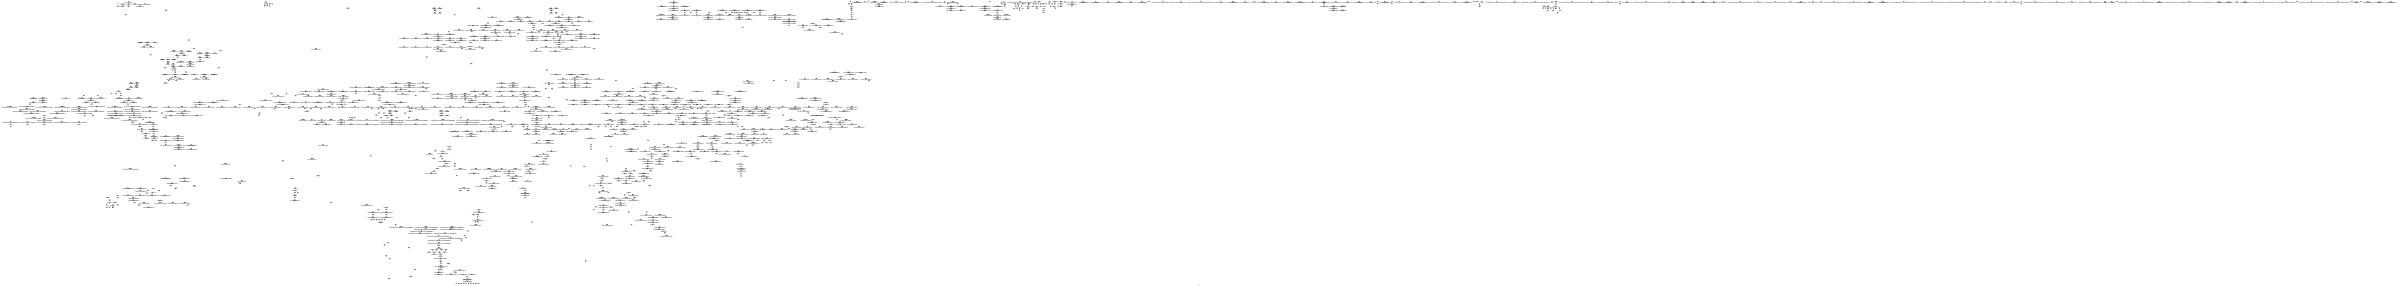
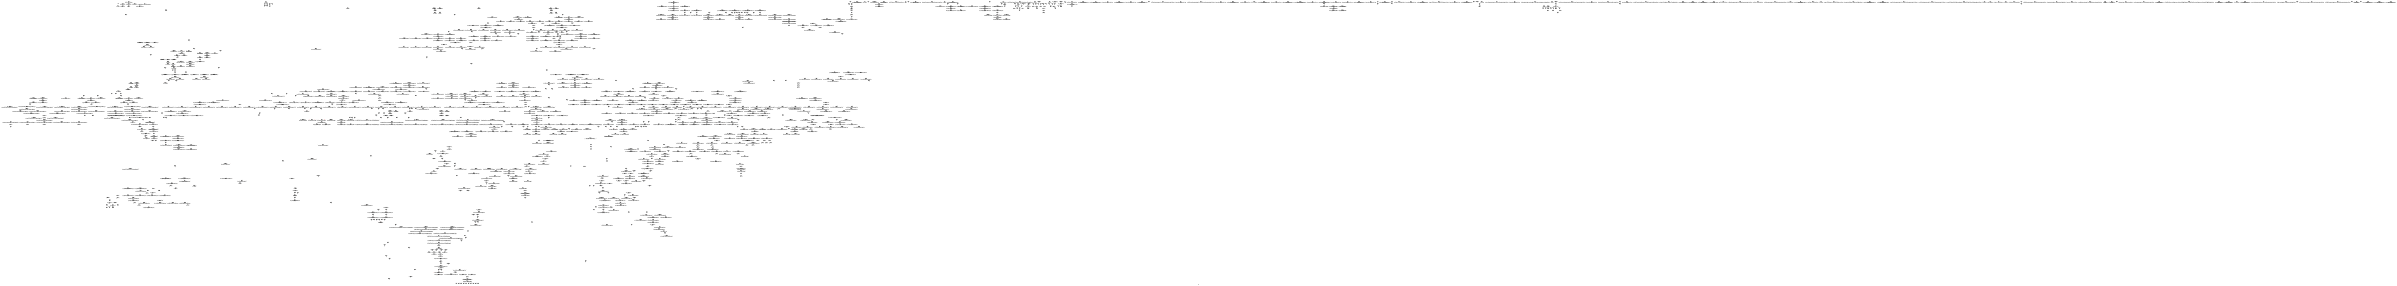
node "NodeID: 1250": removed
